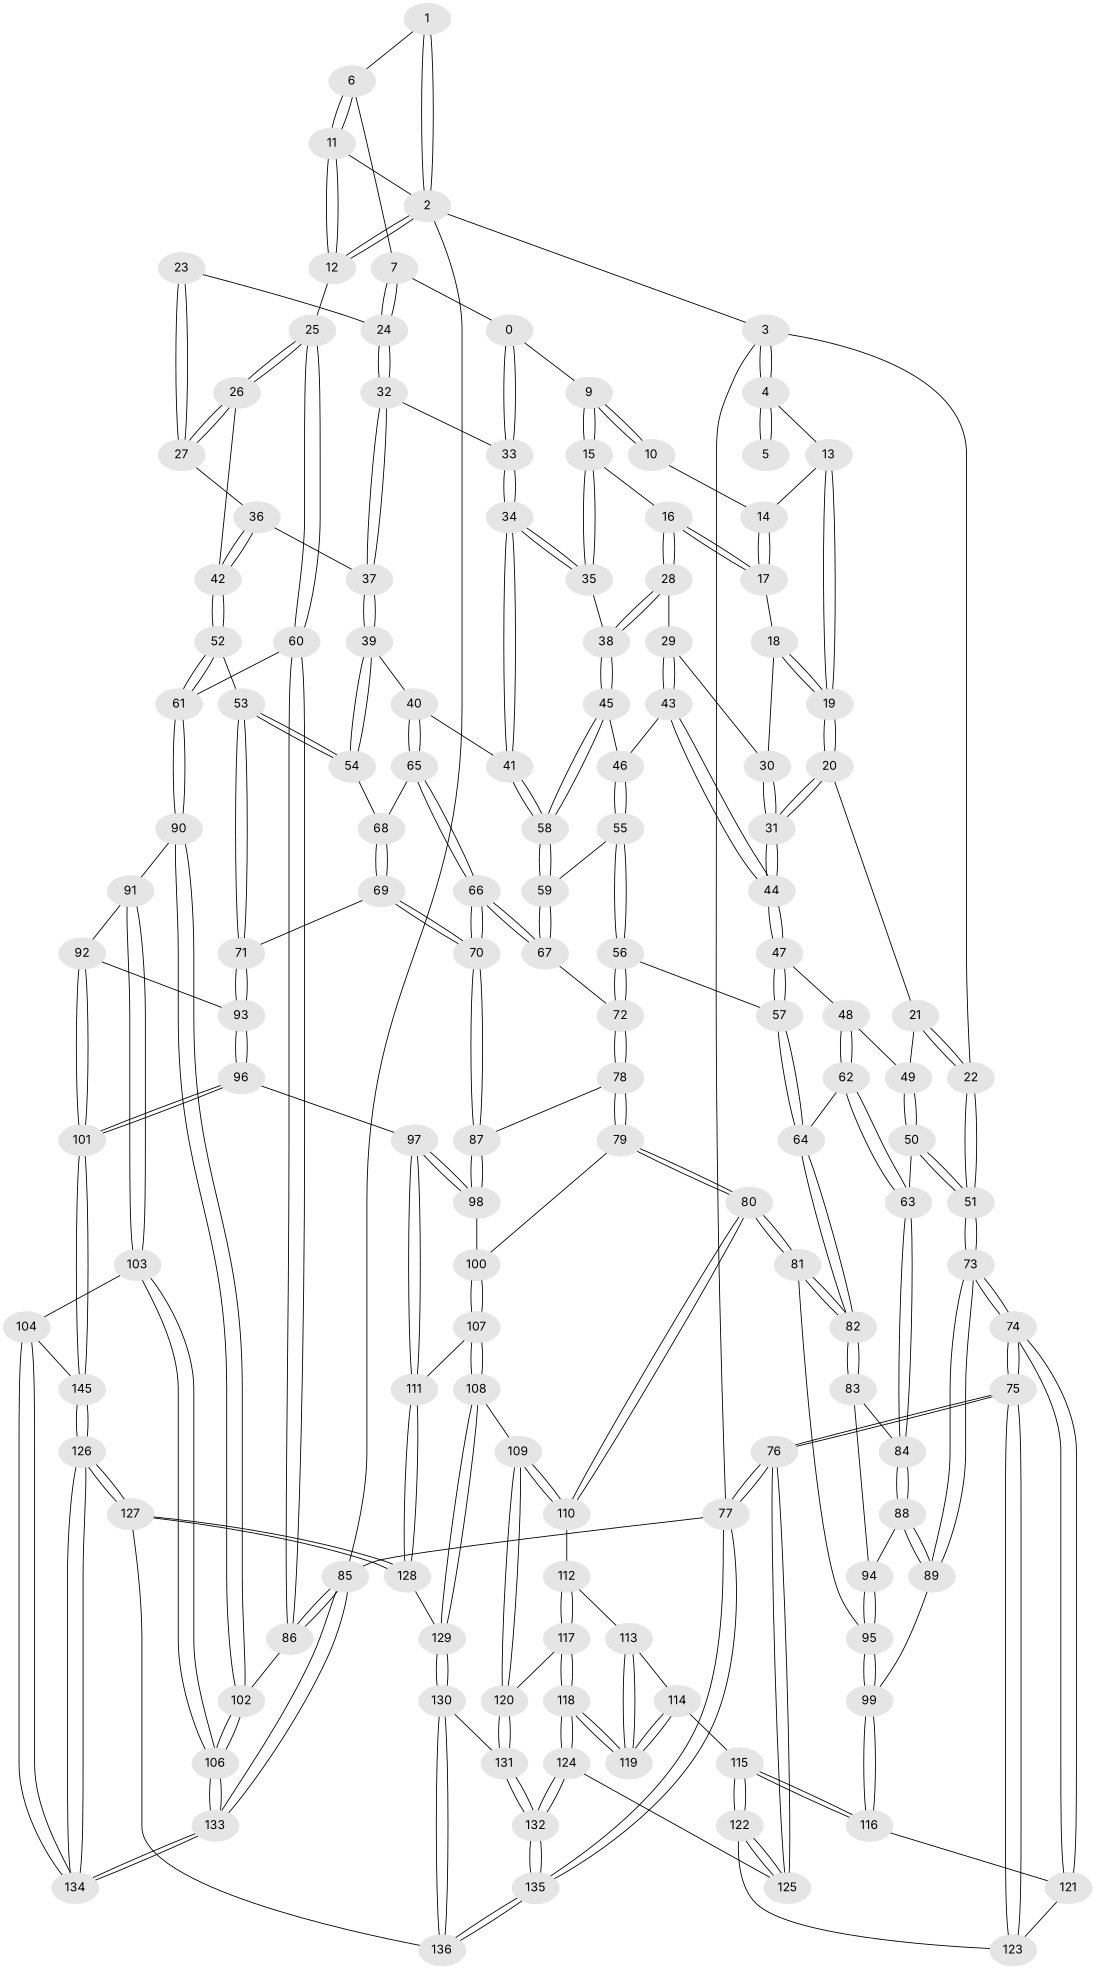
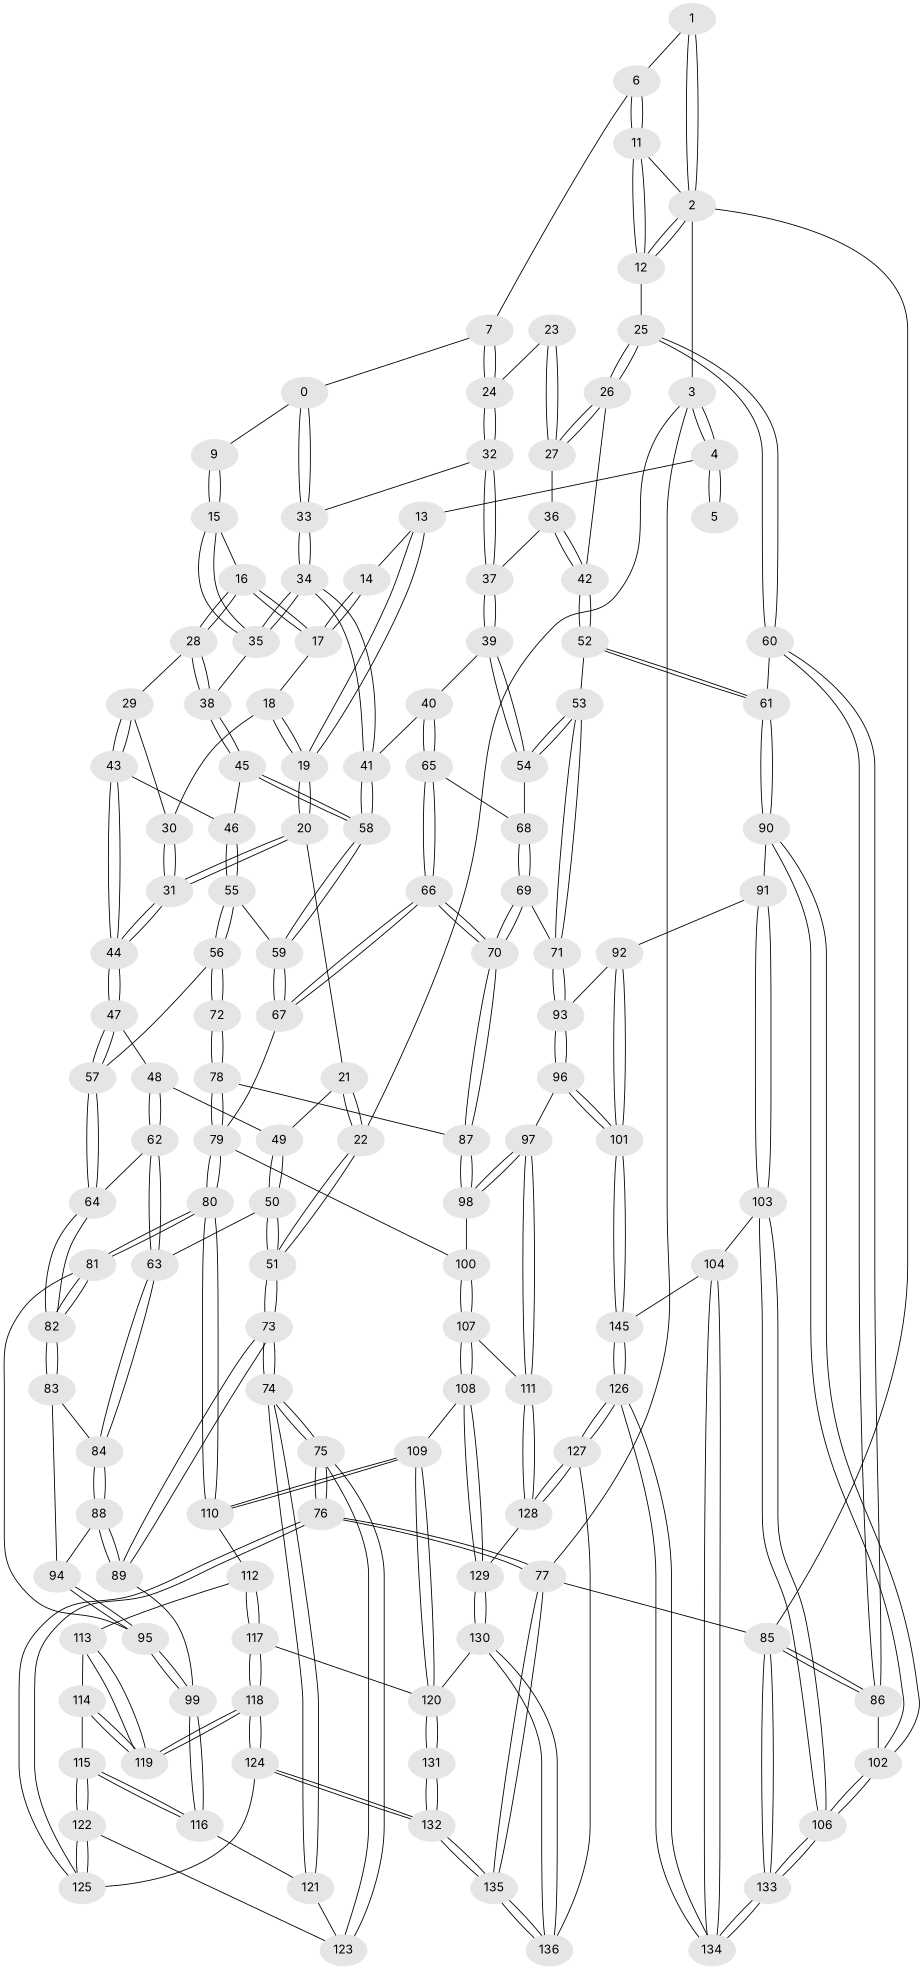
node "10": removed
edge "67" -- "72": now "67" -- "79"
edge "130" -- "131": now "130" -- "120"
